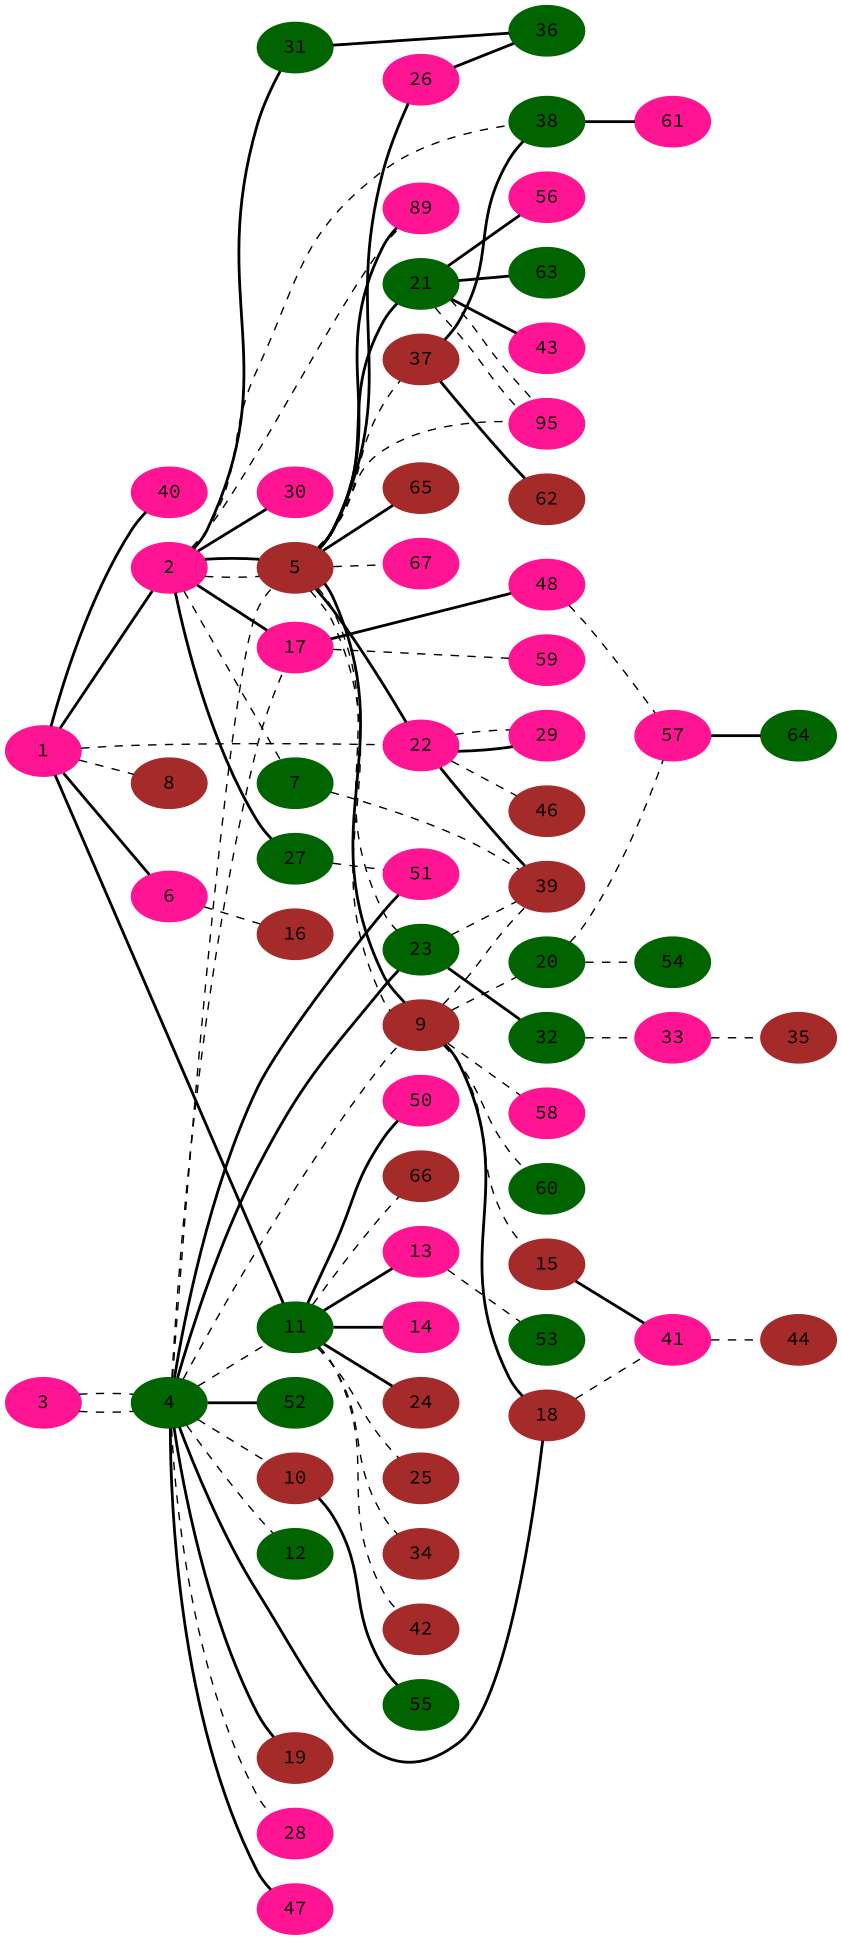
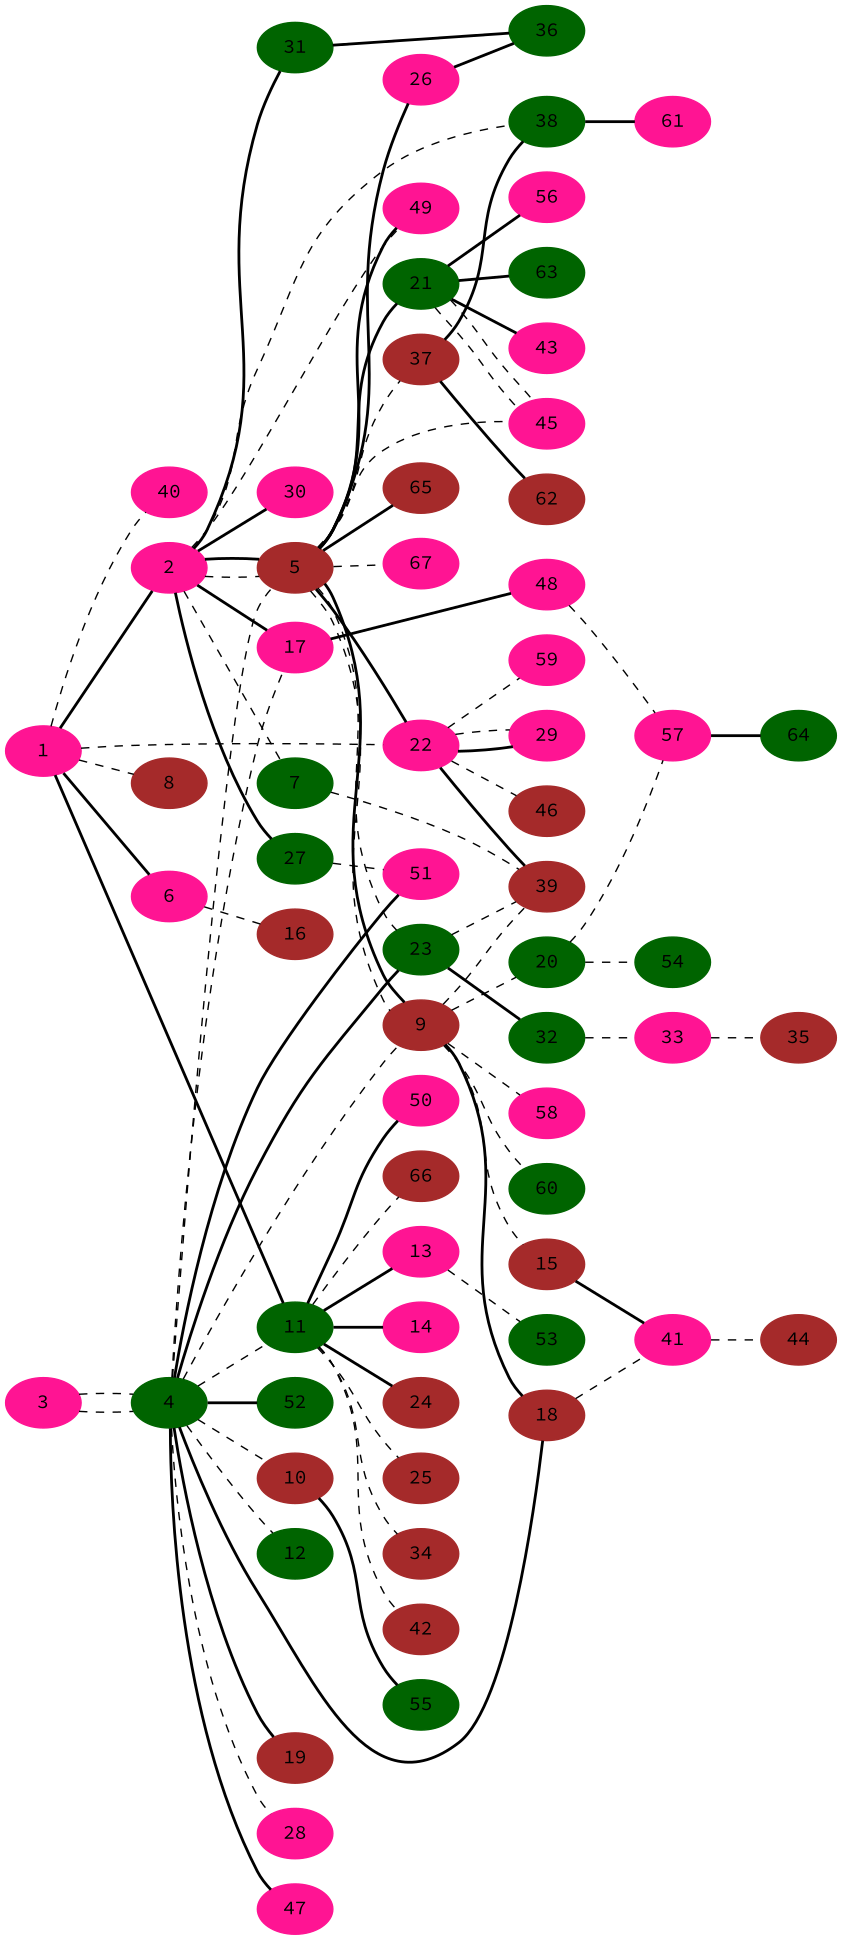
node "89": label "89" -> "49"
node "95": label "95" -> "45"
edge "40" -- "1": style bold -> dashed
edge "17" -- "59": now "22" -- "59"
